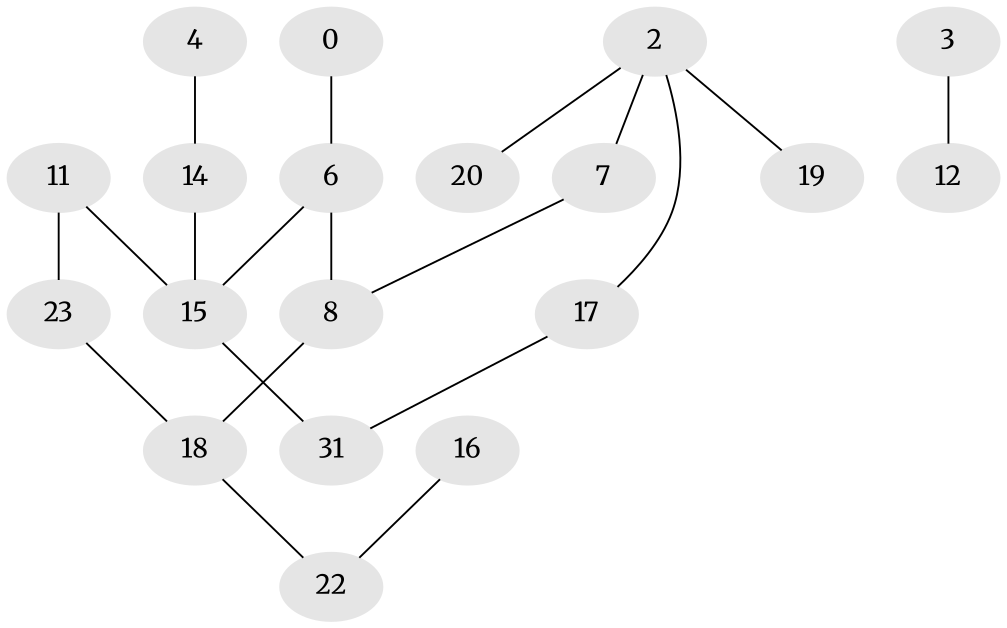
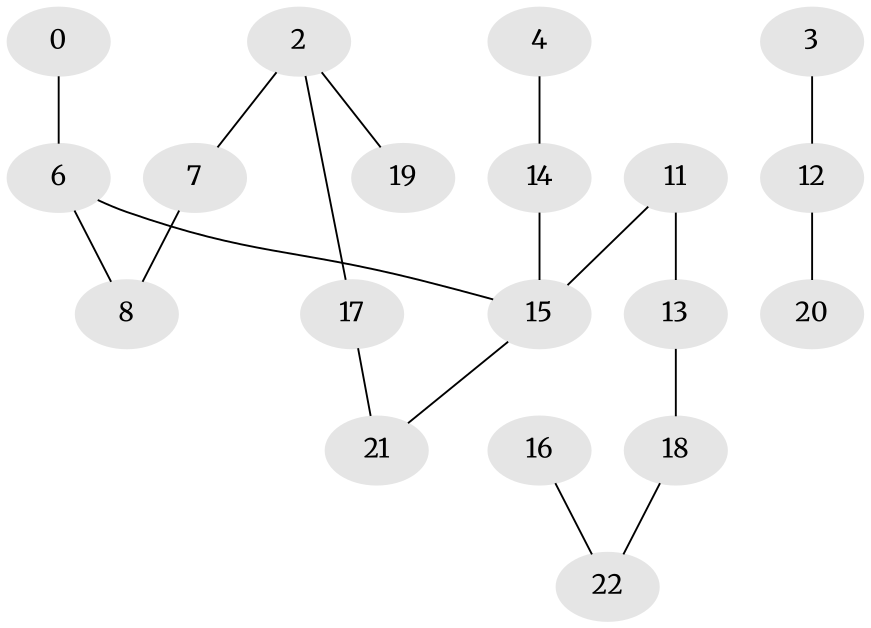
edge "2" -- "20": now "12" -- "20"
node "23": label "23" -> "13"
edge "8" -- "18": removed
node "31": label "31" -> "21"
